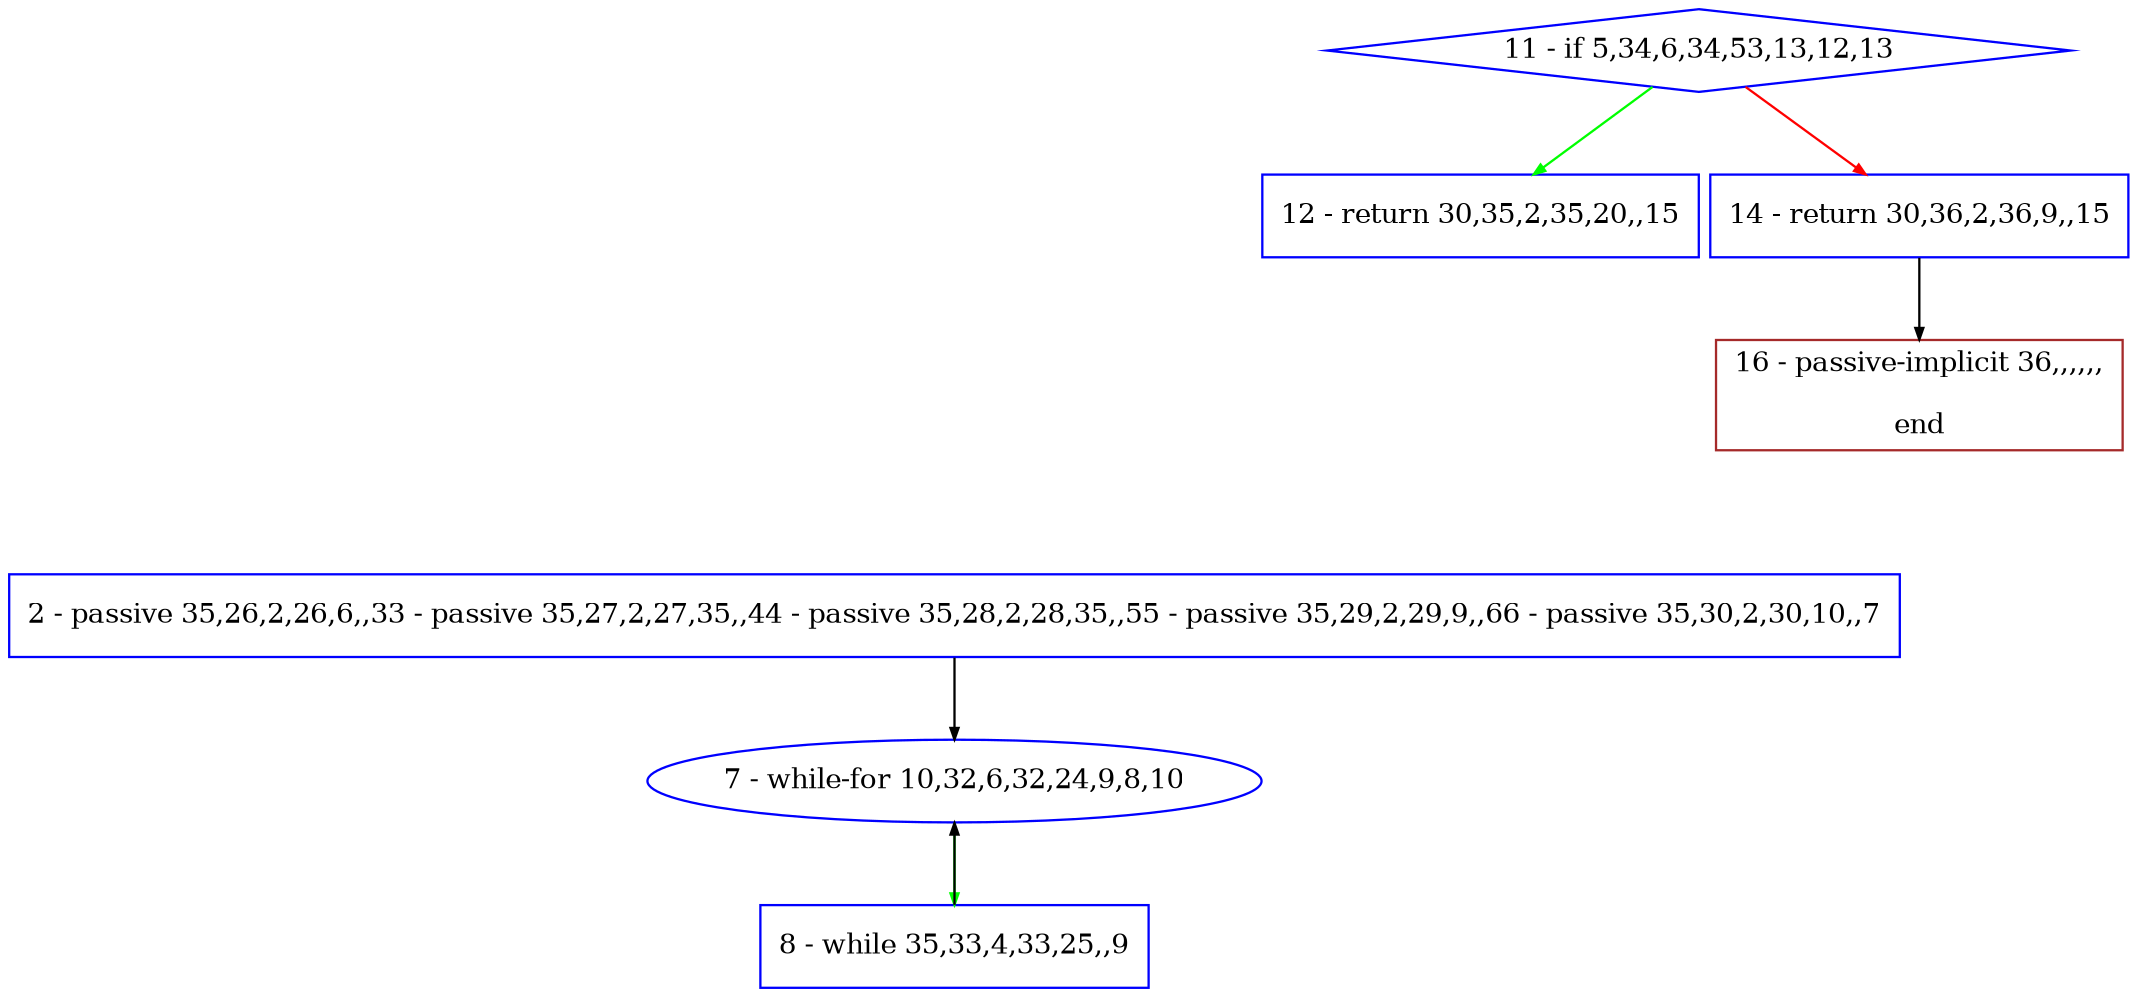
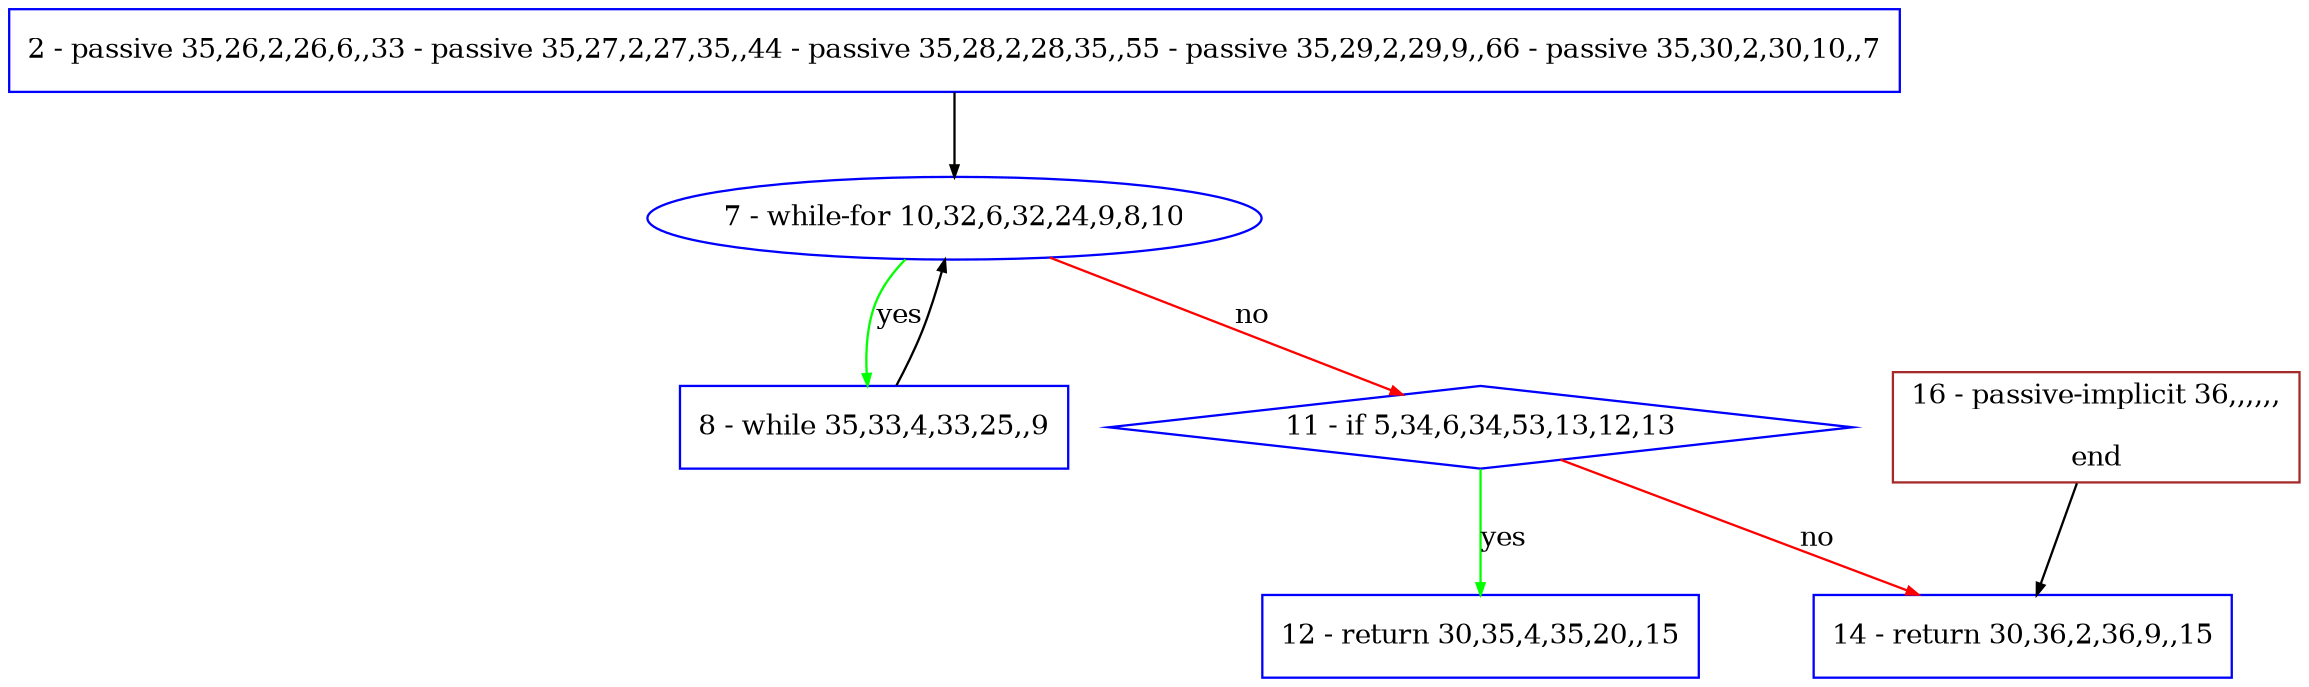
node "12 - return 30,35,2,35,20,,15": label "12 - return 30,35,2,35,20,,15" -> "12 - return 30,35,4,35,20,,15"
edge "14 - return 30,36,2,36,9,,15" -> "16 - passive-implicit 36,,,,,, end": reversed
edge "7 - while-for 10,32,6,32,24,9,8,10" -> "11 - if 5,34,6,34,53,13,12,13": added, label "no"
edge "7 - while-for 10,32,6,32,24,9,8,10" -> "8 - while 35,33,4,33,25,,9": label "no" -> "yes"
